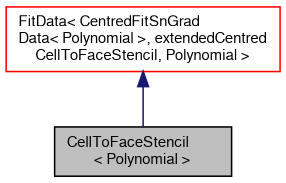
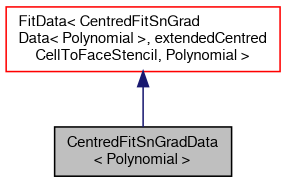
node "CellToFaceStencil < Polynomial >": label "CellToFaceStencil < Polynomial >" -> "CentredFitSnGradData < Polynomial >"
